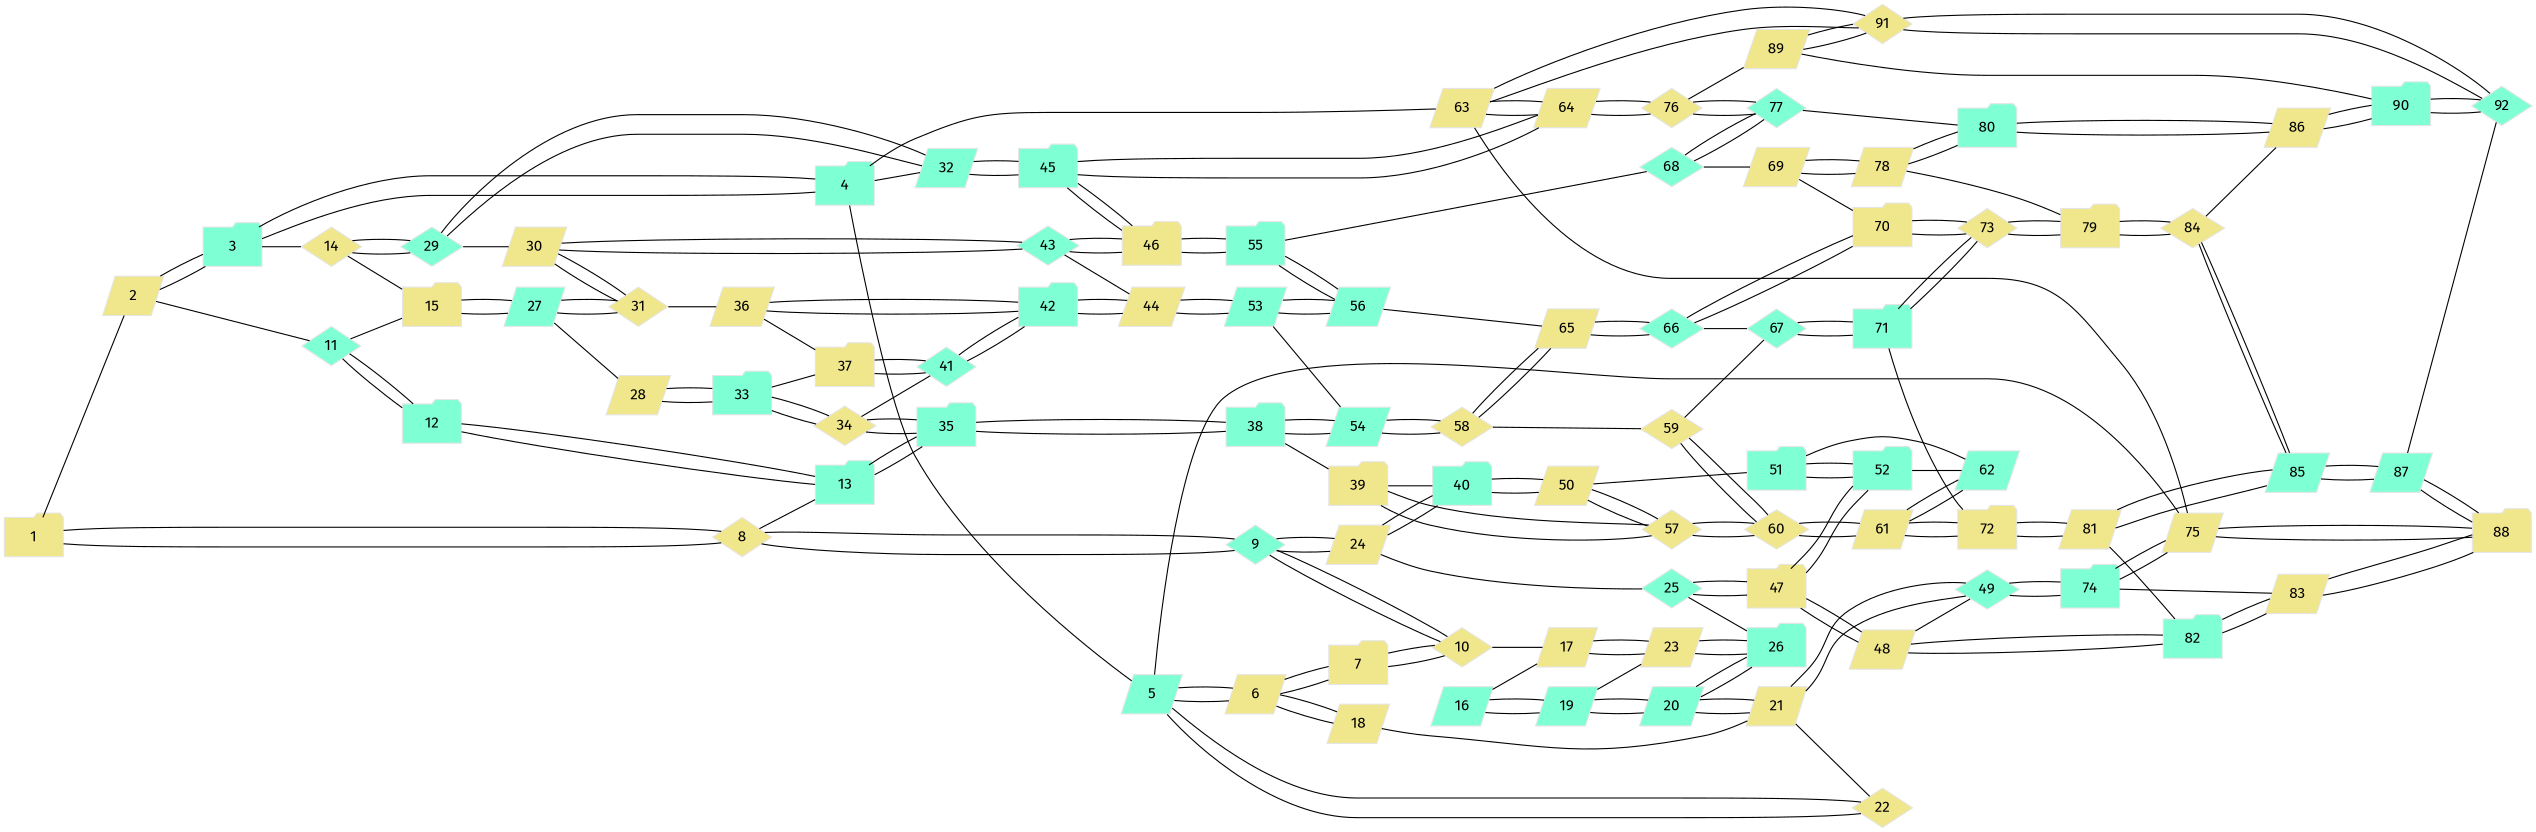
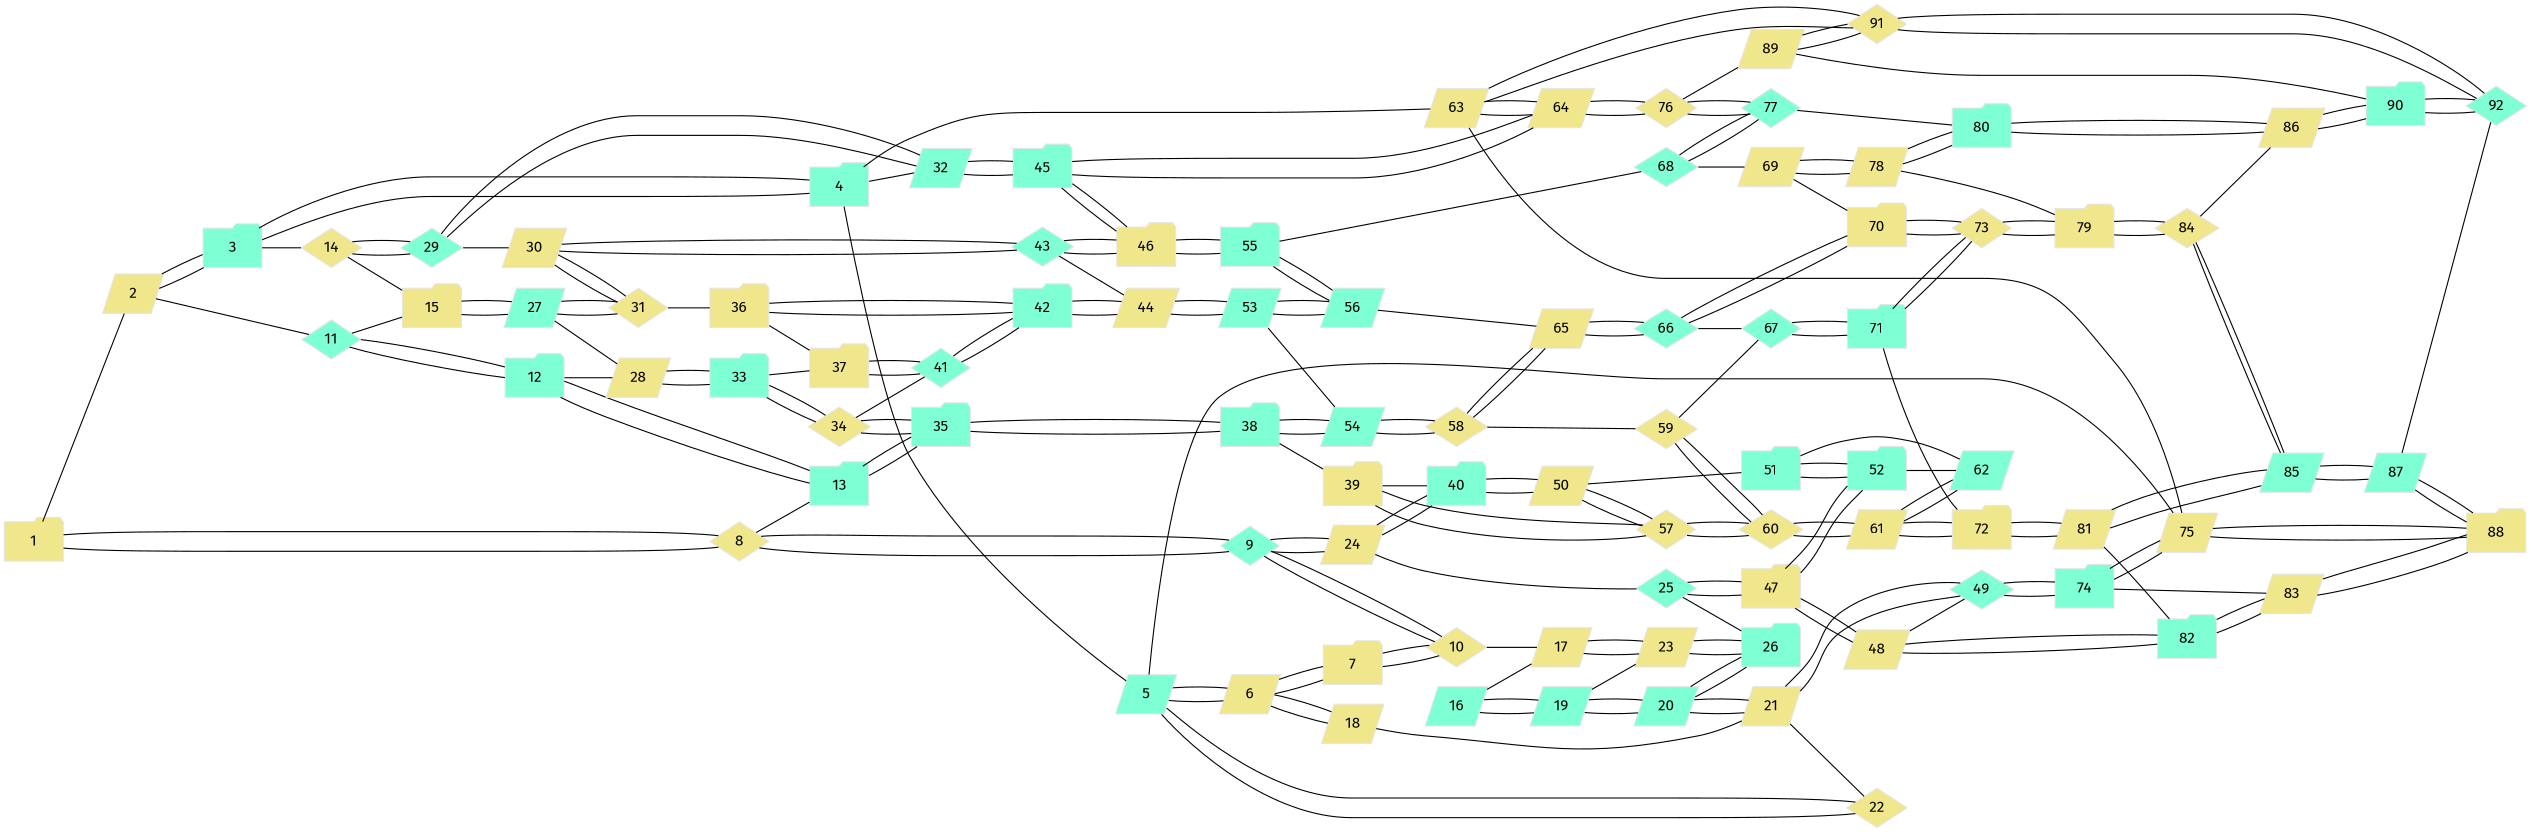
node "36": shape parallelogram -> folder
edge "12" -- "28": added
